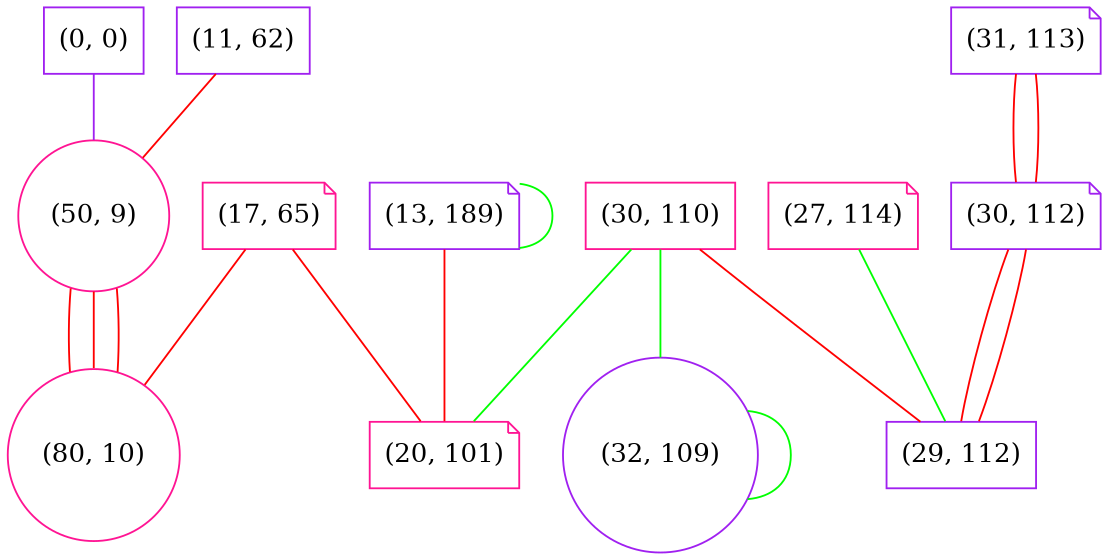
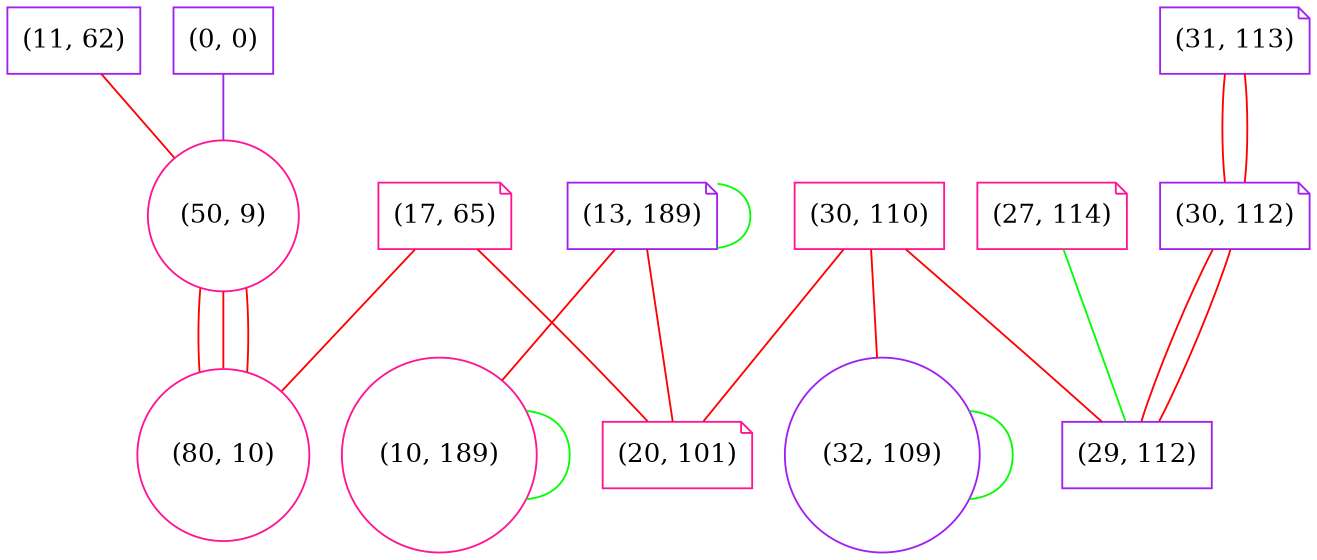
edge "(30, 110)" -- "(32, 109)": color green -> red
edge "(30, 110)" -- "(20, 101)": color green -> red
node "(10, 189)": added
